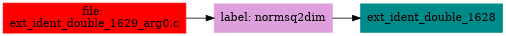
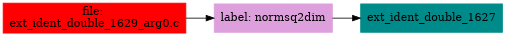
node "ext_ident_double_1628": label "ext_ident_double_1628" -> "ext_ident_double_1627"
